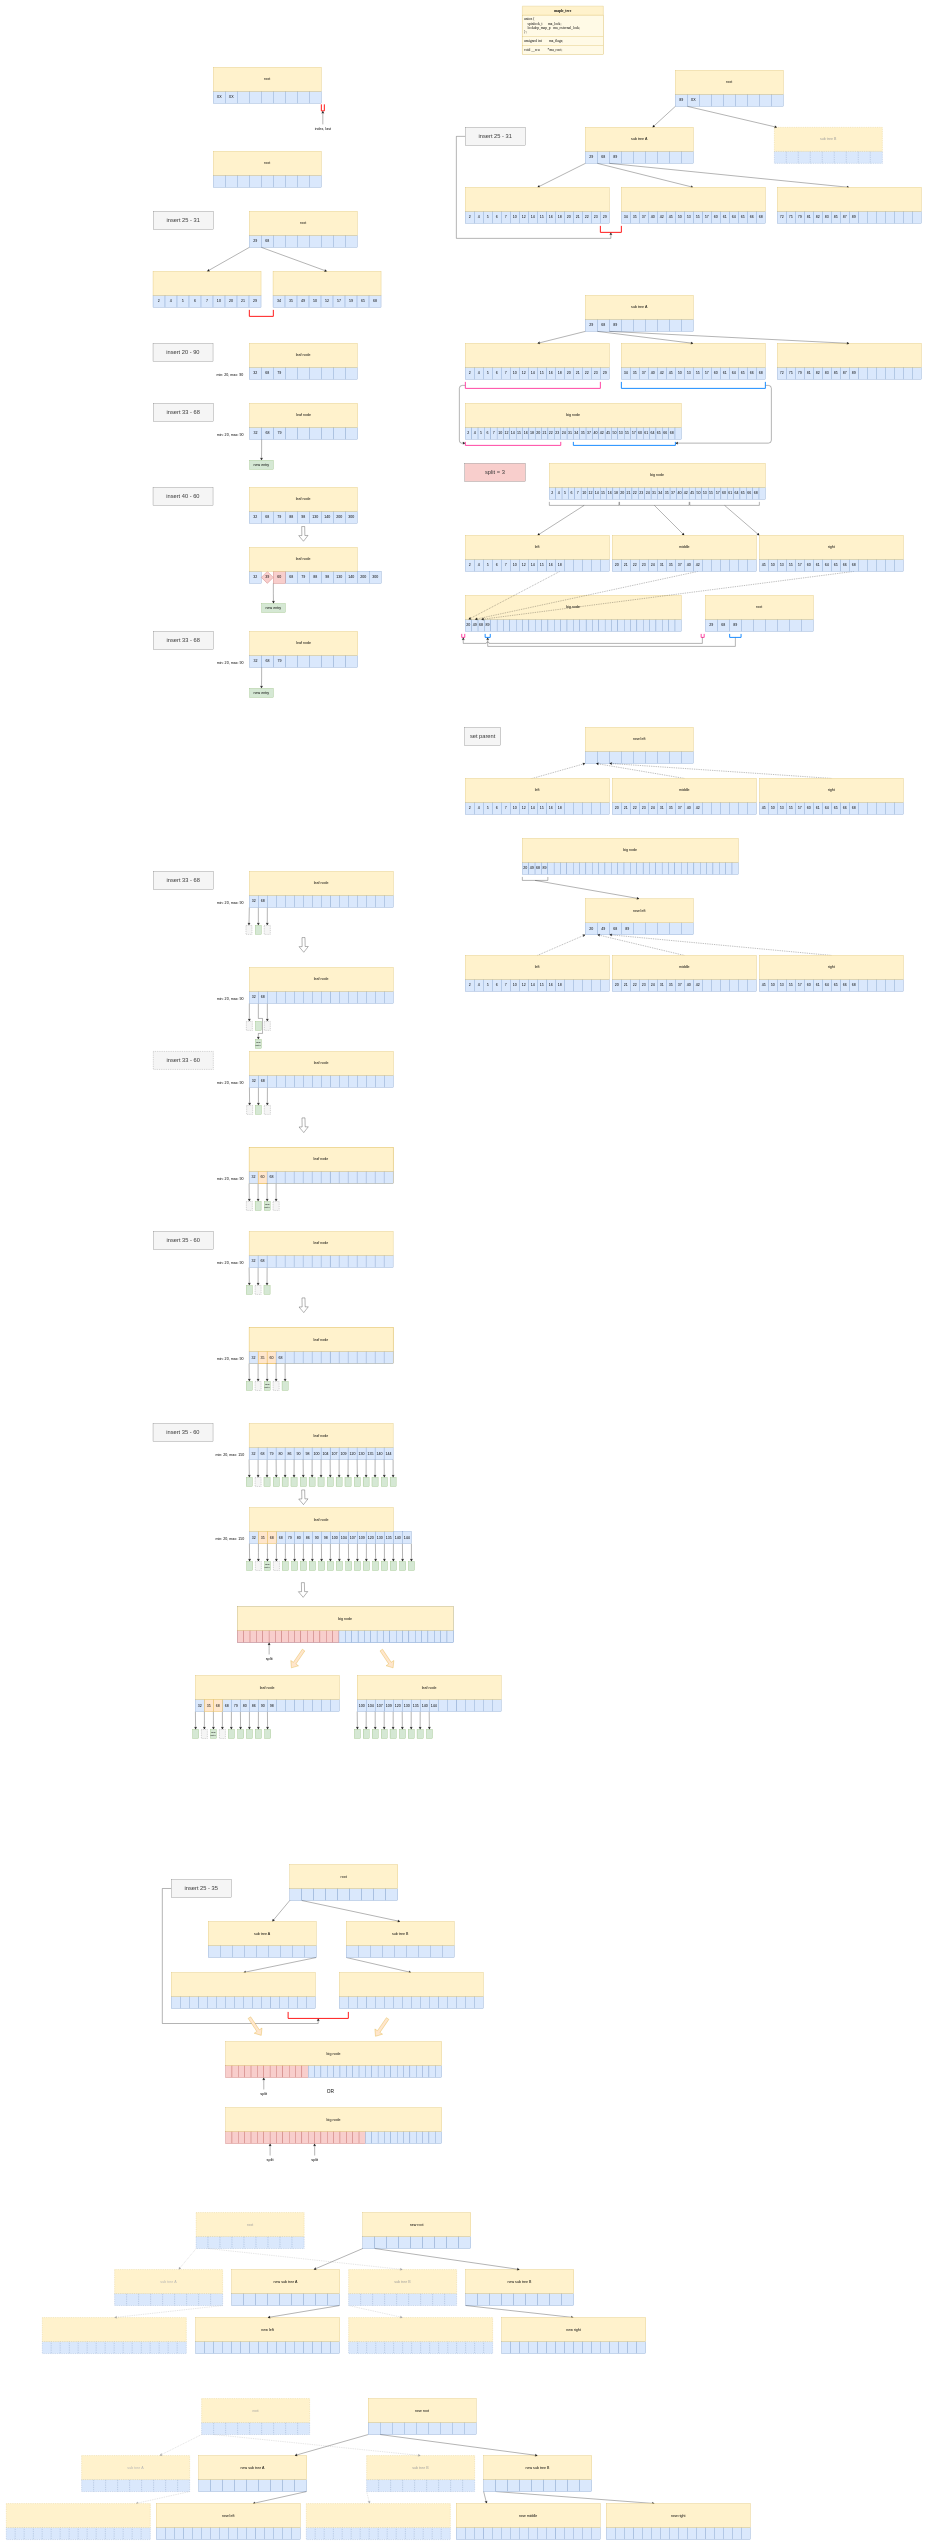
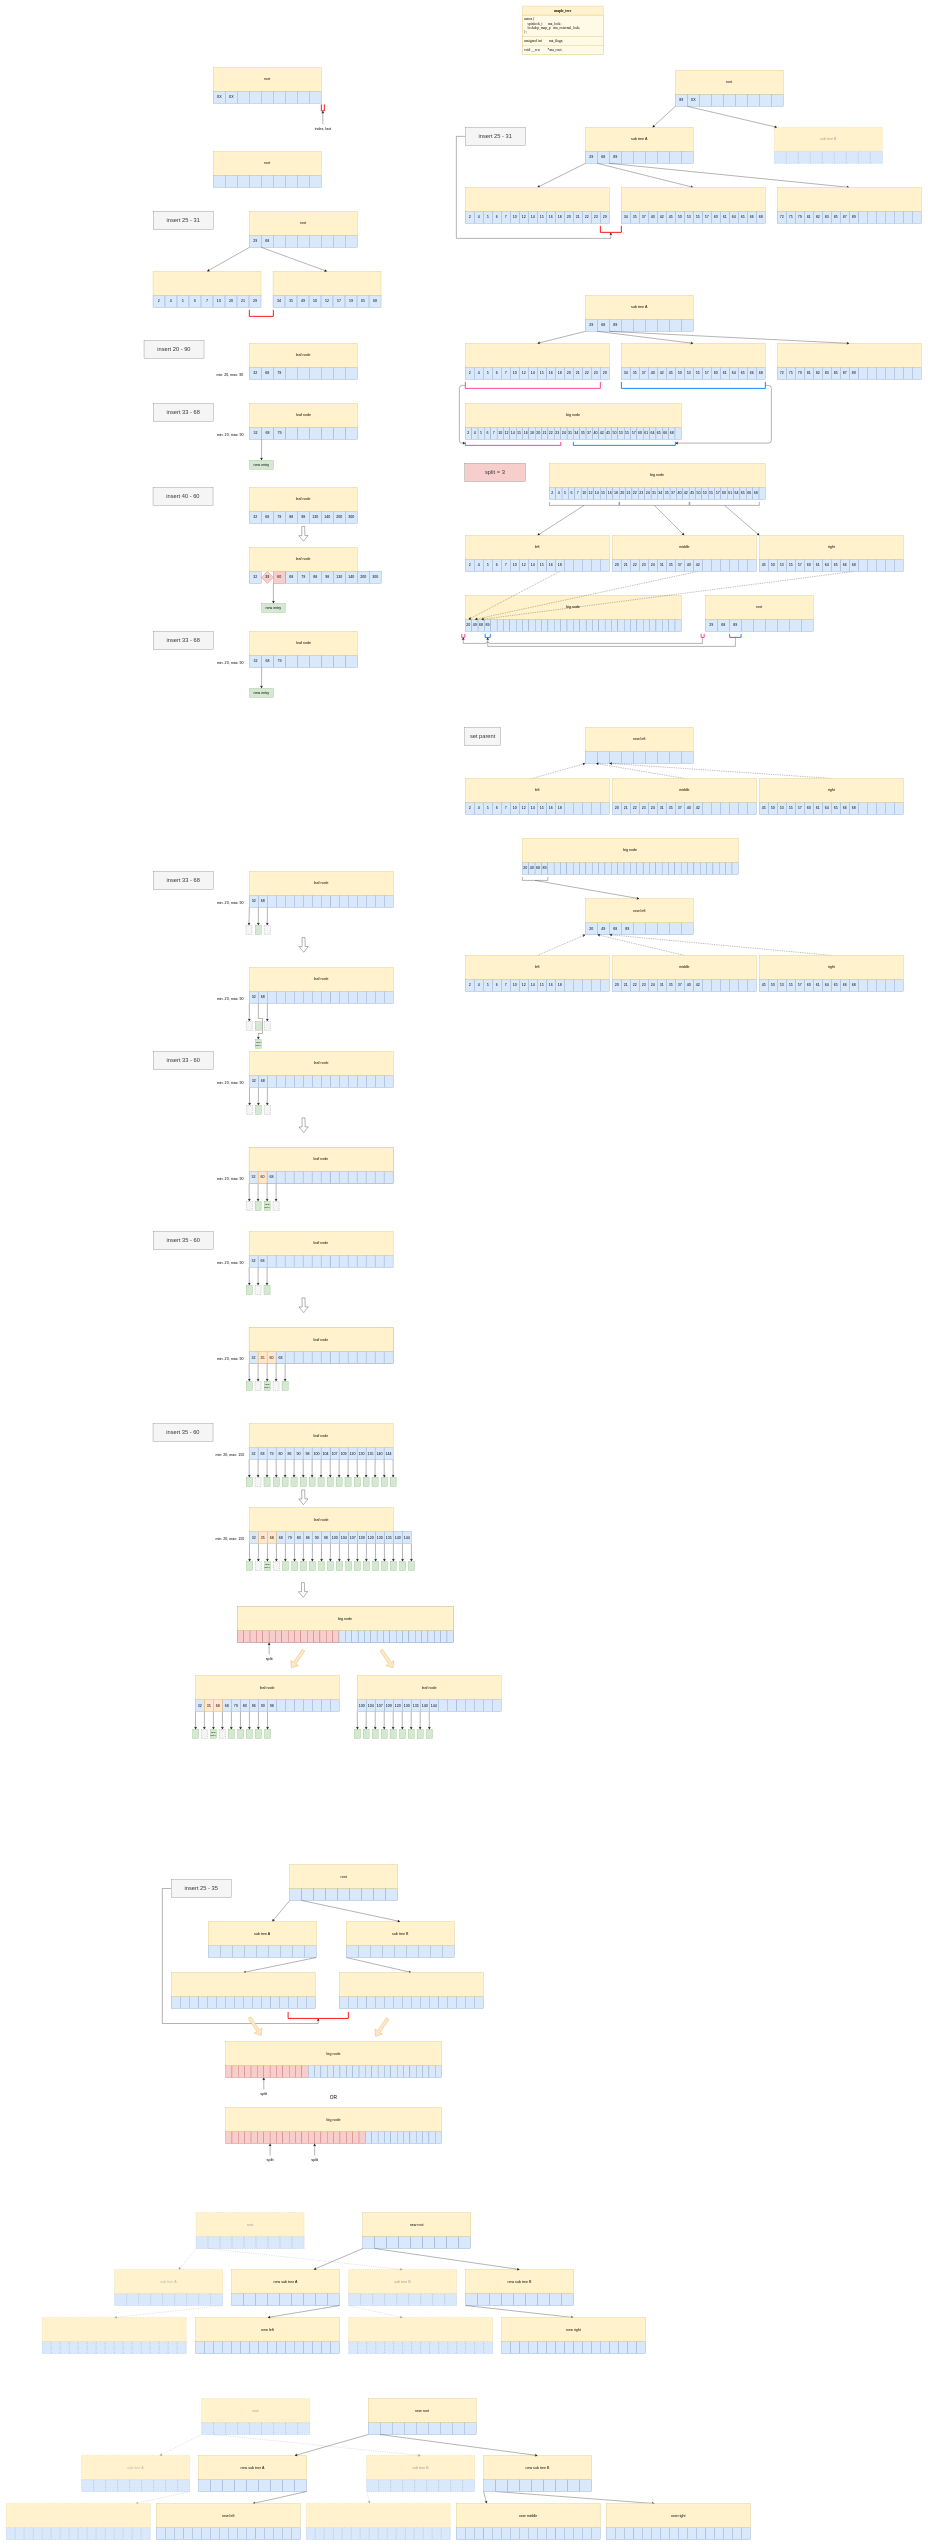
node "insert 20 - 90": moved (183, 352) -> (174, 349)
node "insert 33 - 60": style dashed -> solid
node "OR": moved (330, 2091) -> (333, 2097)
